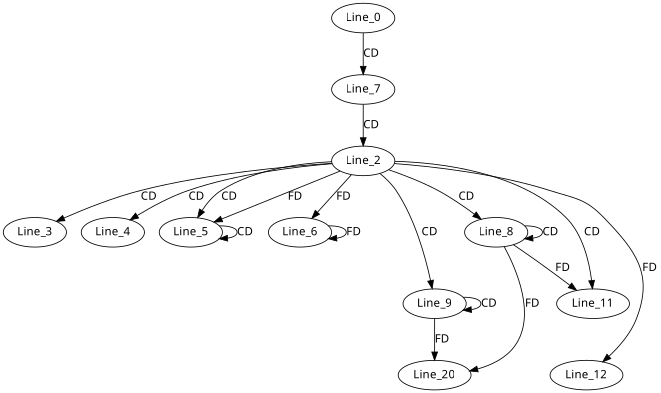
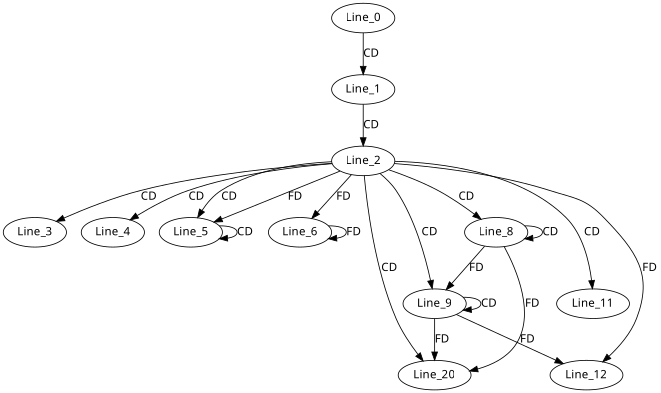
node "Line_7": label "Line_7" -> "Line_1"
edge "Line_8" -> "Line_11": now "Line_8" -> "Line_9"
edge "Line_2" -> "Line_20": added, label "CD"
edge "Line_9" -> "Line_12": added, label "FD"
